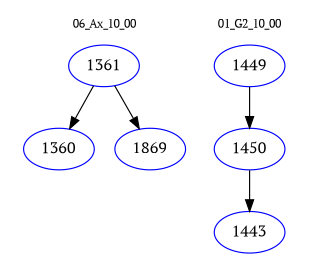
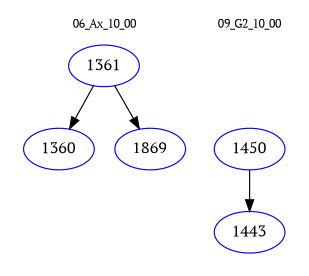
cluster "01_G2_10_00": label "01_G2_10_00" -> "09_G2_10_00"
node "1449": removed
